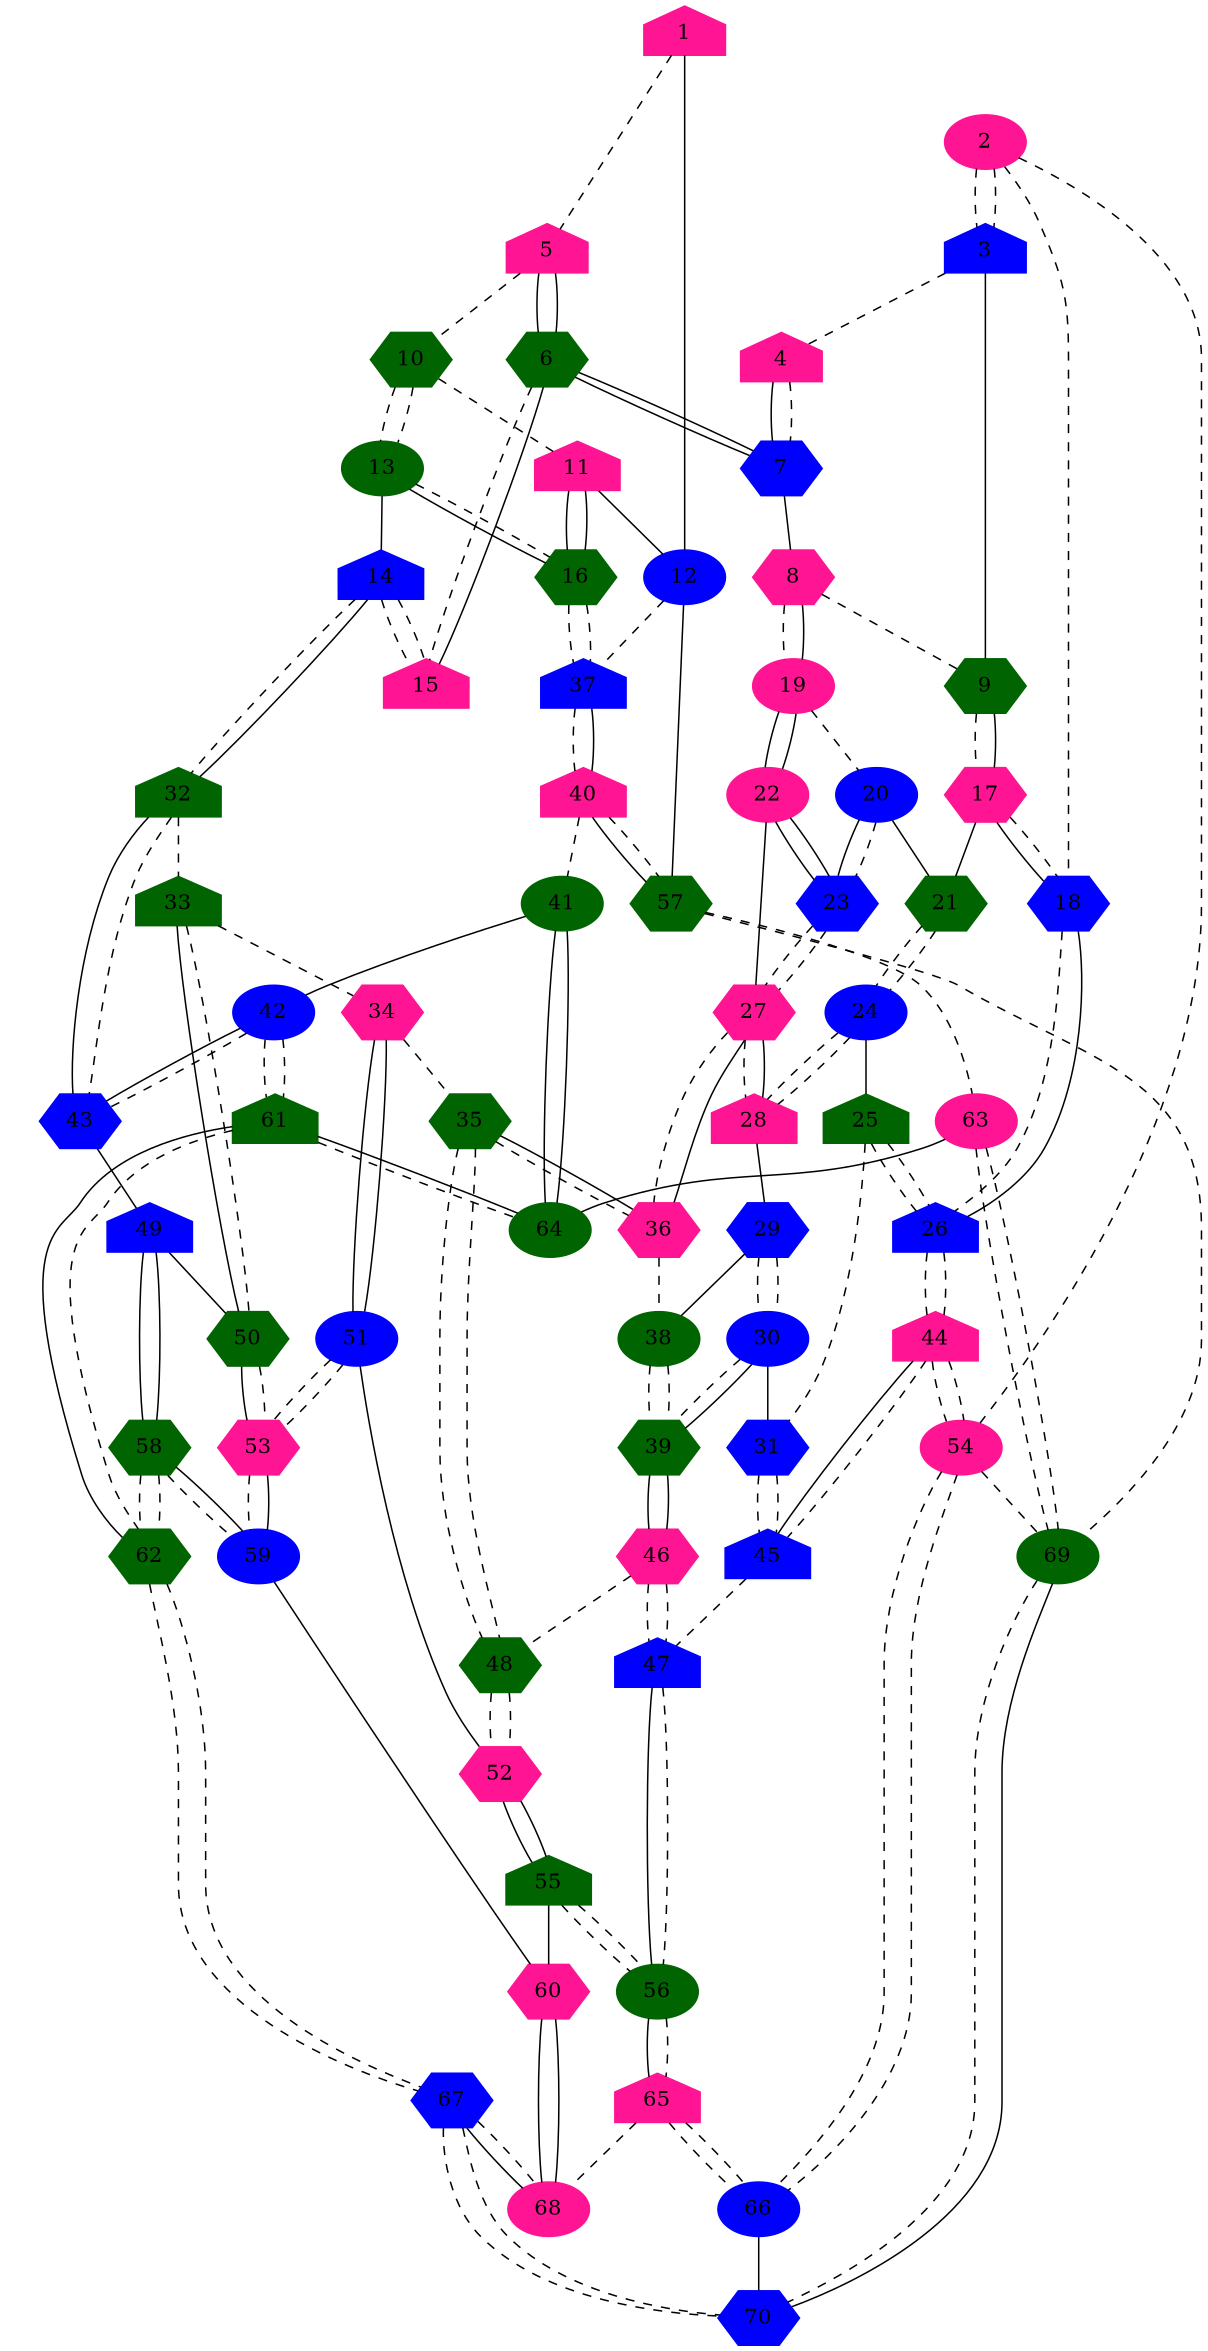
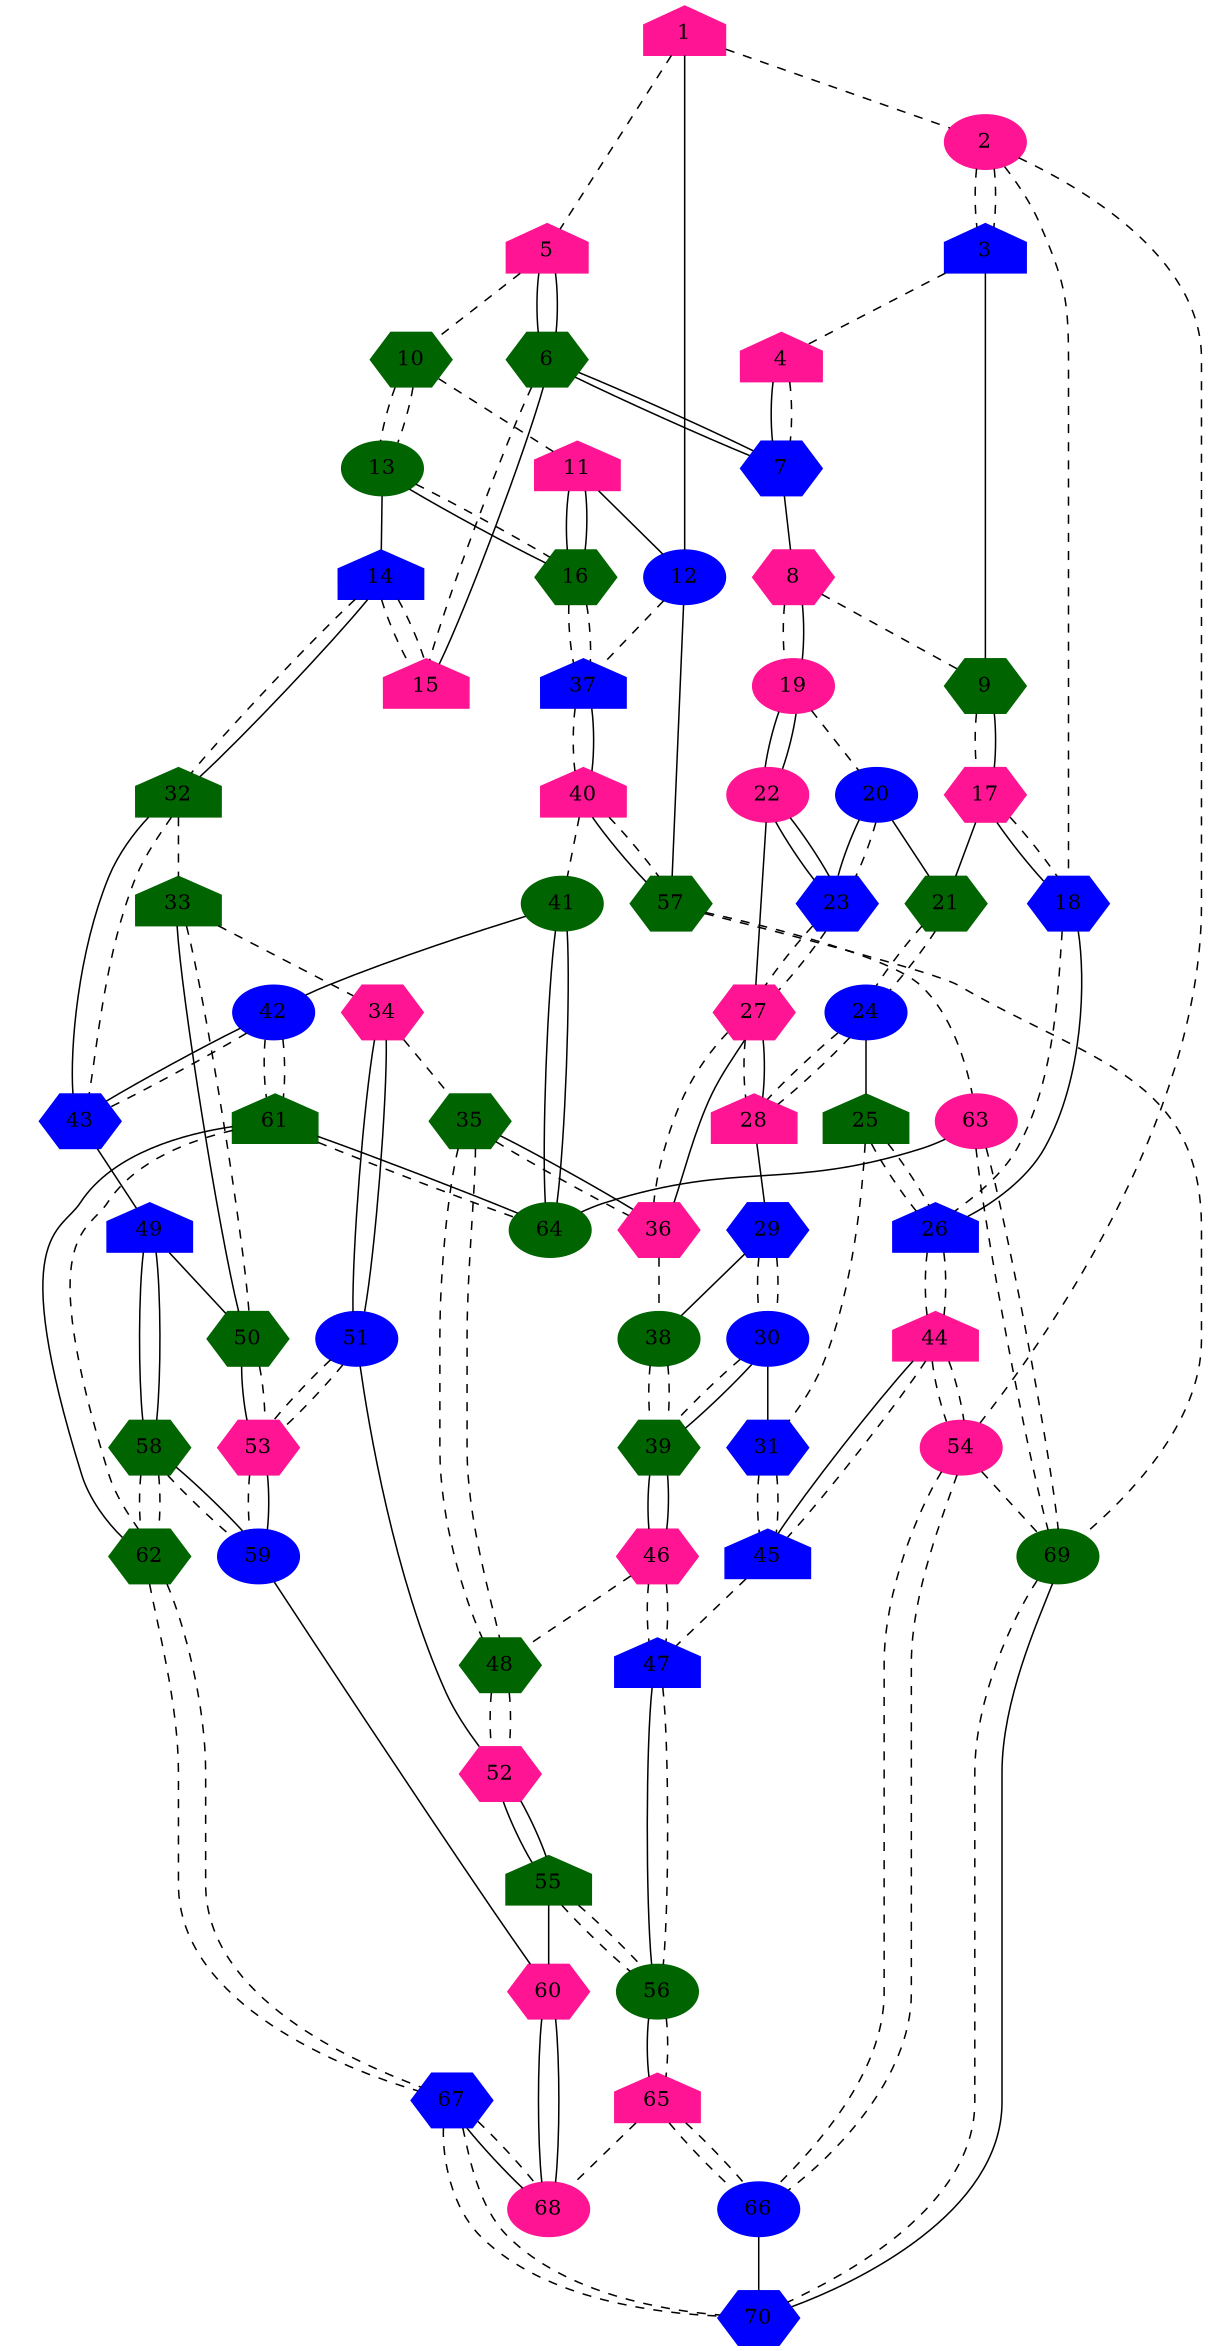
edge "1" -- "2": added
